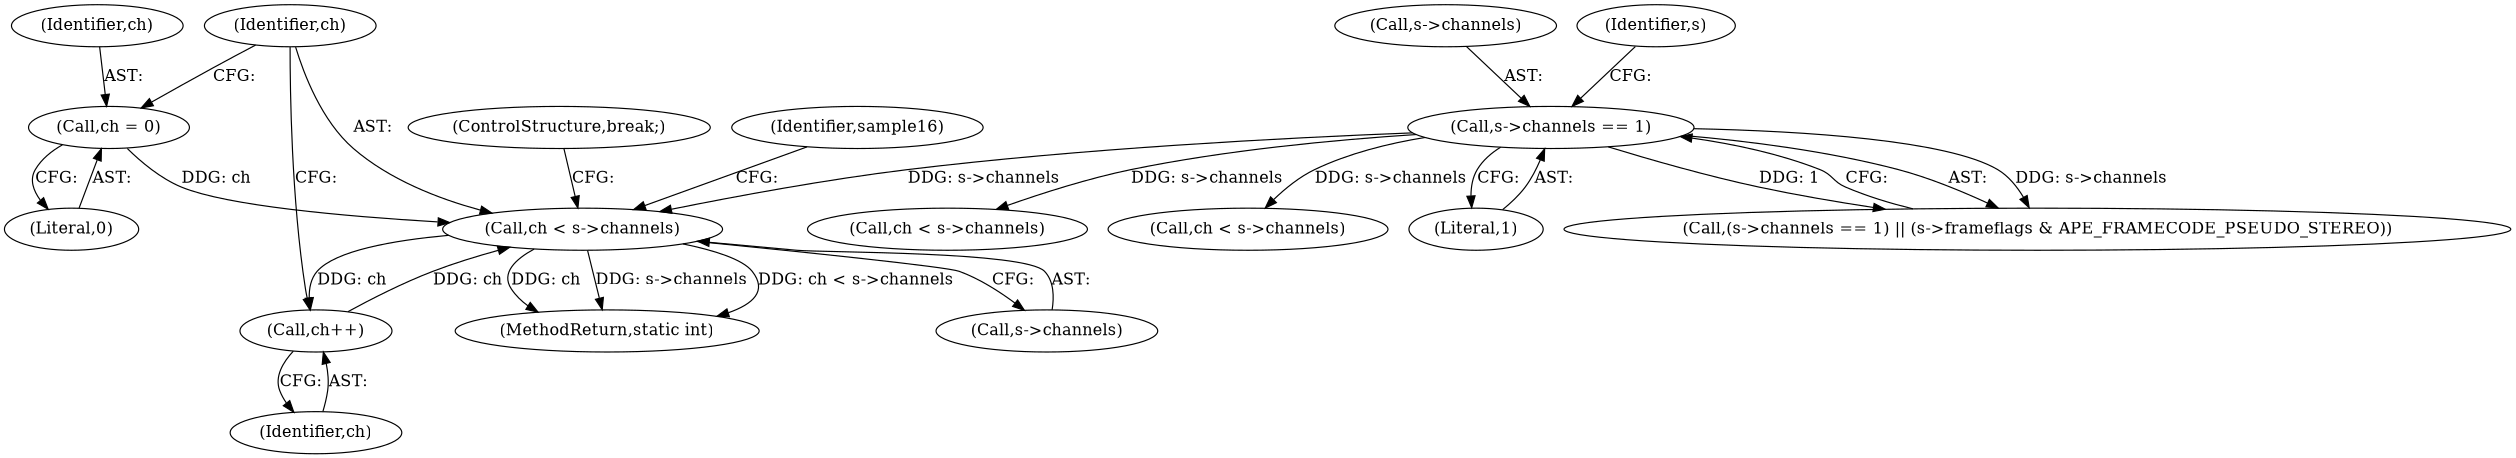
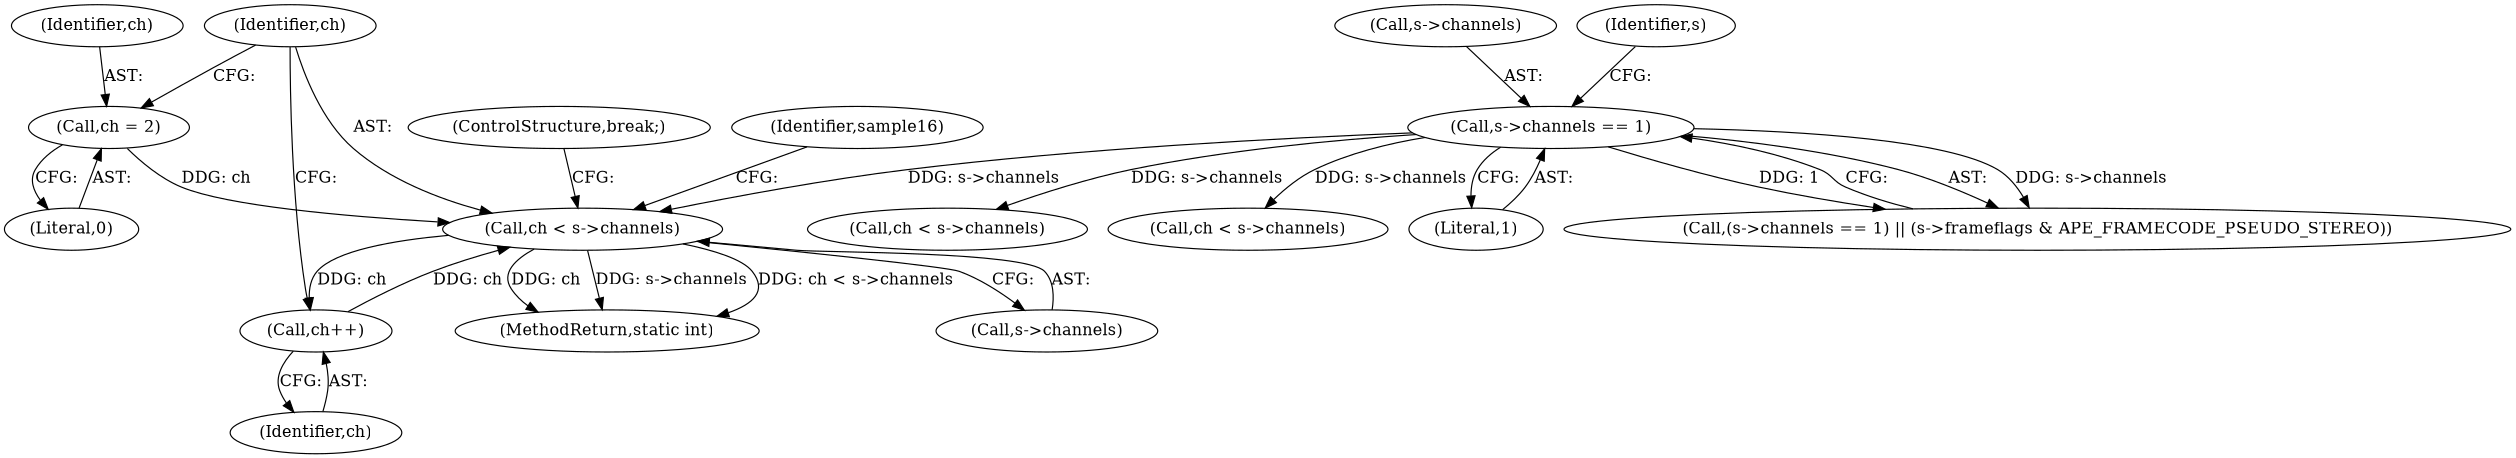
node "(Call,ch = 0)": label "(Call,ch = 0)" -> "(Call,ch = 2)"
